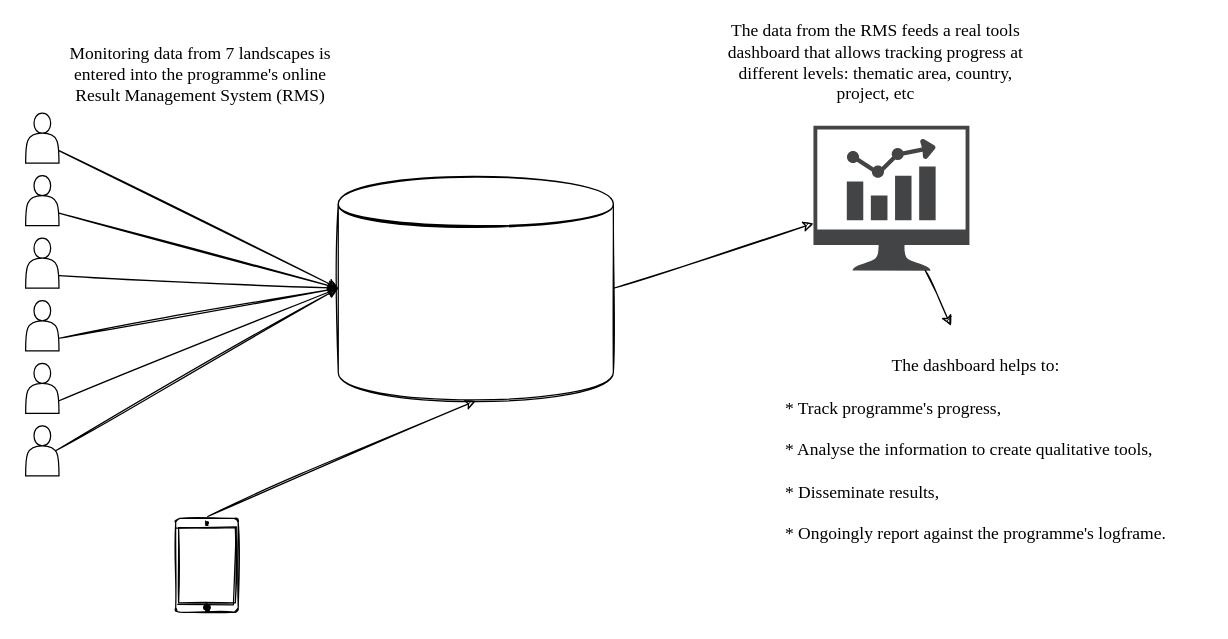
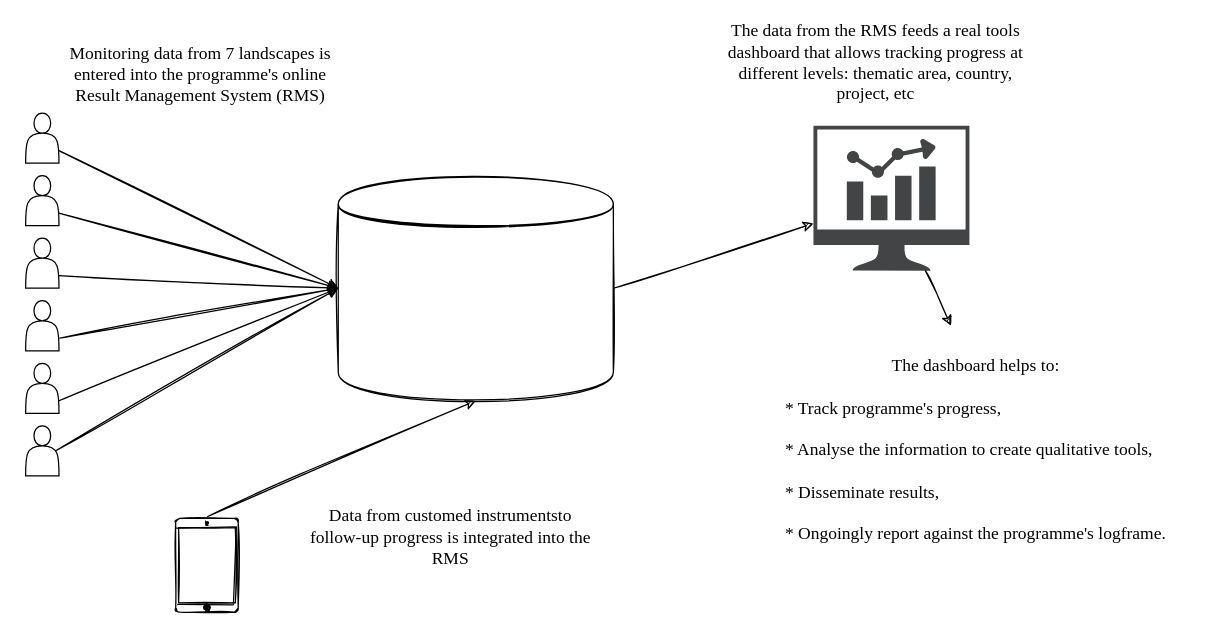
node "Data from customed instrumentsto follow-up progress is integrated into the RMS": added
